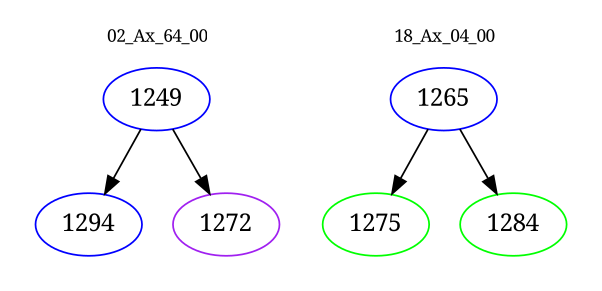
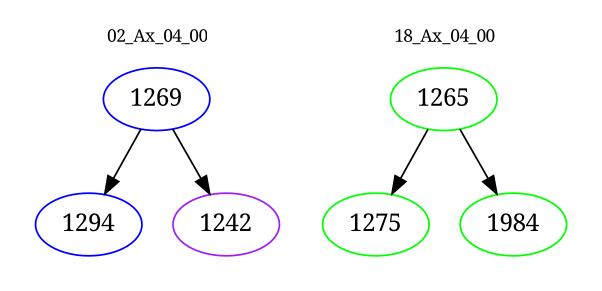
cluster "02_Ax_64_00": label "02_Ax_64_00" -> "02_Ax_04_00"
node "1249": label "1249" -> "1269"
node "1265": color blue -> green
node "1272": label "1272" -> "1242"
node "1284": label "1284" -> "1984"
